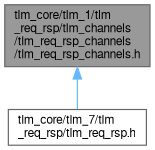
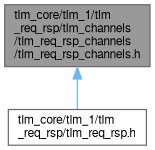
node "tlm_core/tlm_7/tlm _req_rsp/tlm_req_rsp.h": label "tlm_core/tlm_7/tlm _req_rsp/tlm_req_rsp.h" -> "tlm_core/tlm_1/tlm _req_rsp/tlm_req_rsp.h"
